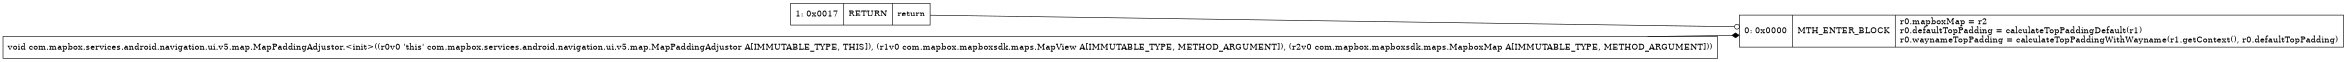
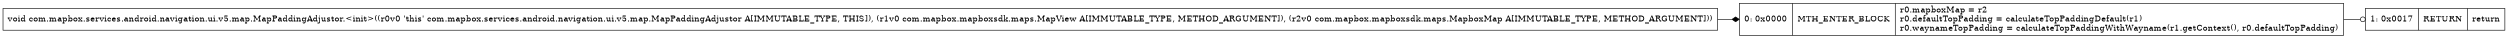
edge "1: 0x0017" -> "0: 0x0000": reversed
